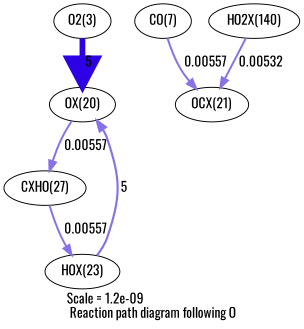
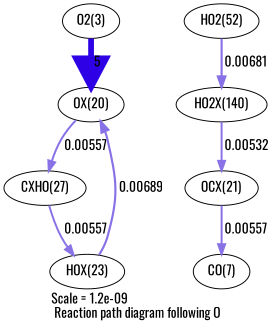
node "HO2(52)": added
edge "CO(7)" -> "OCX(21)": reversed
edge "HOX(23)" -> "OX(20)": label " 5" -> " 0.00689"
